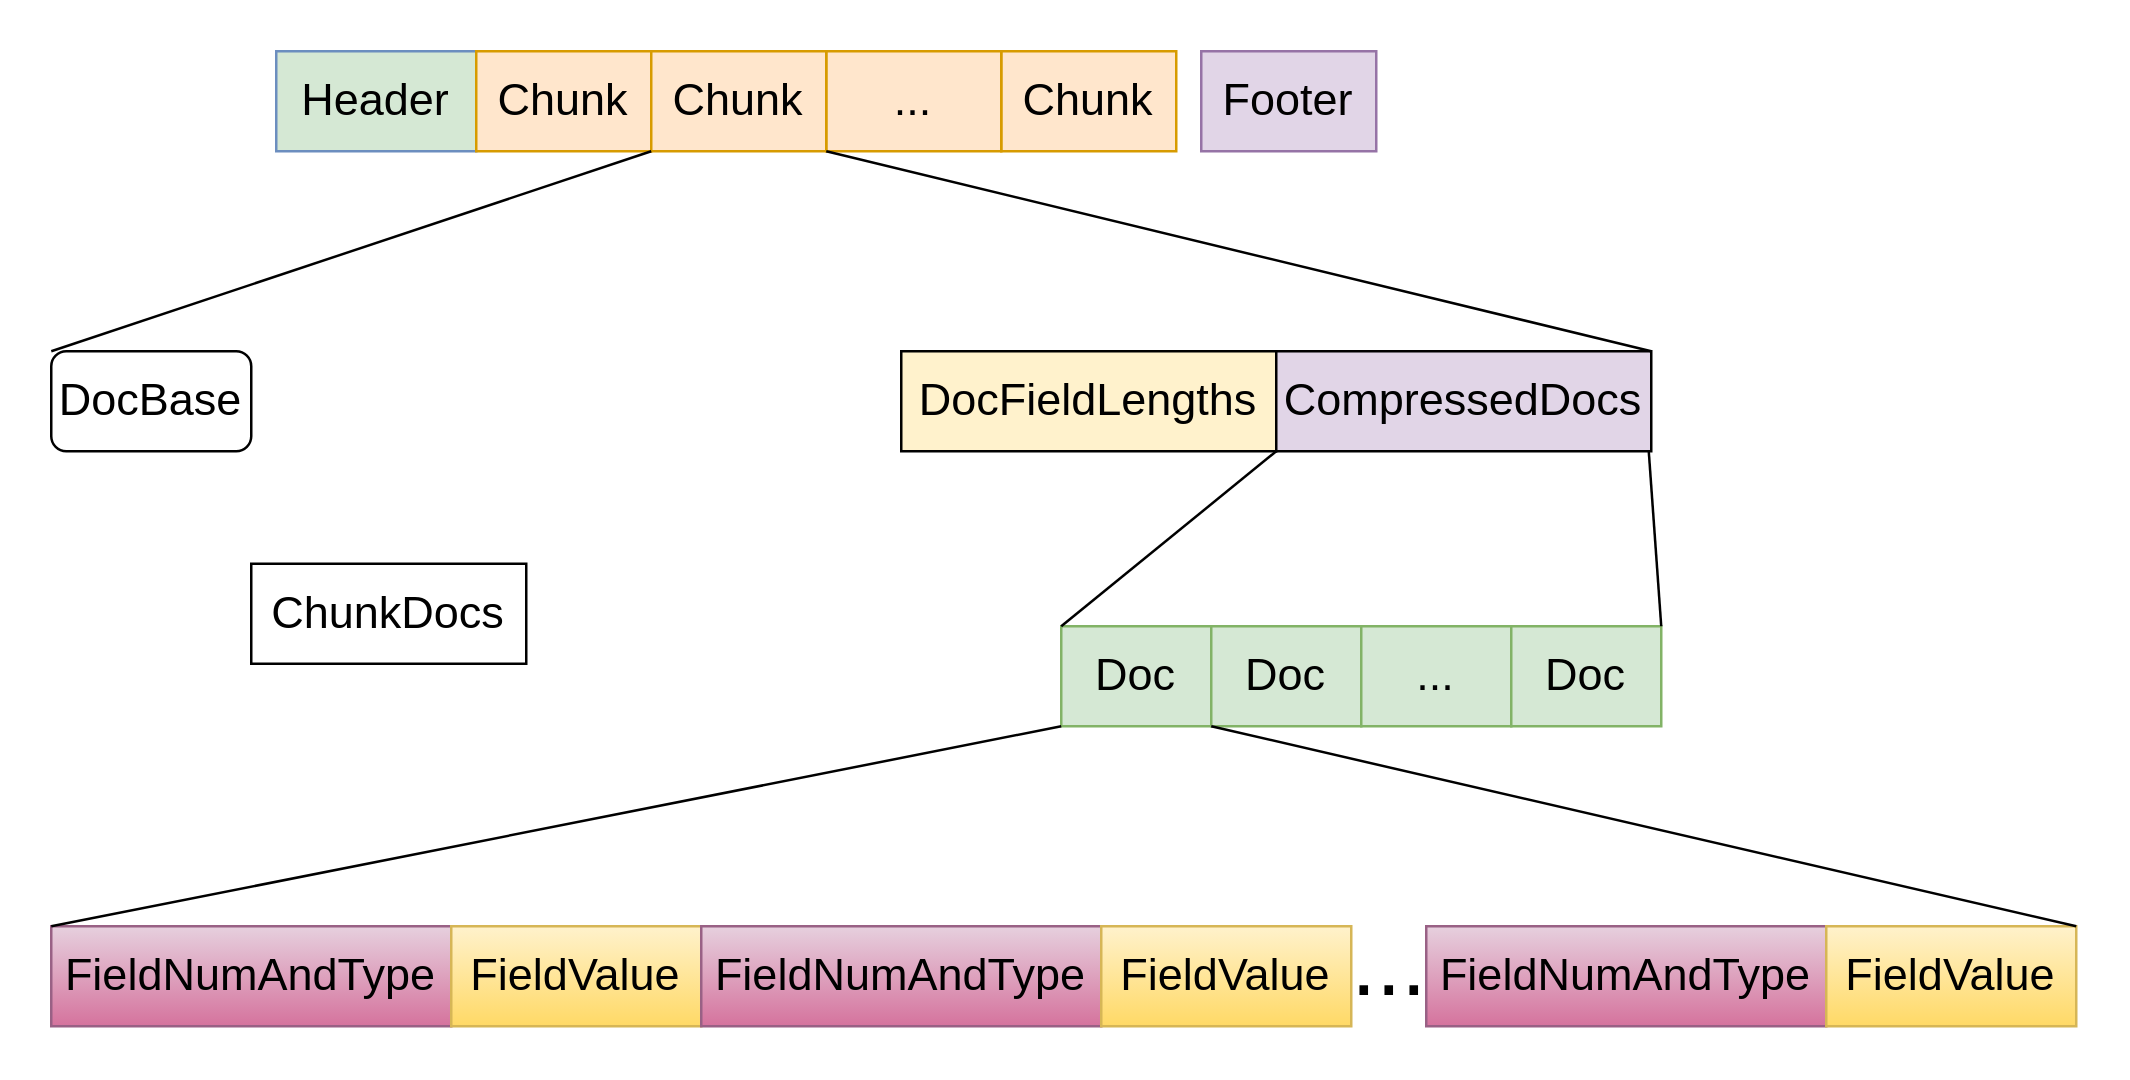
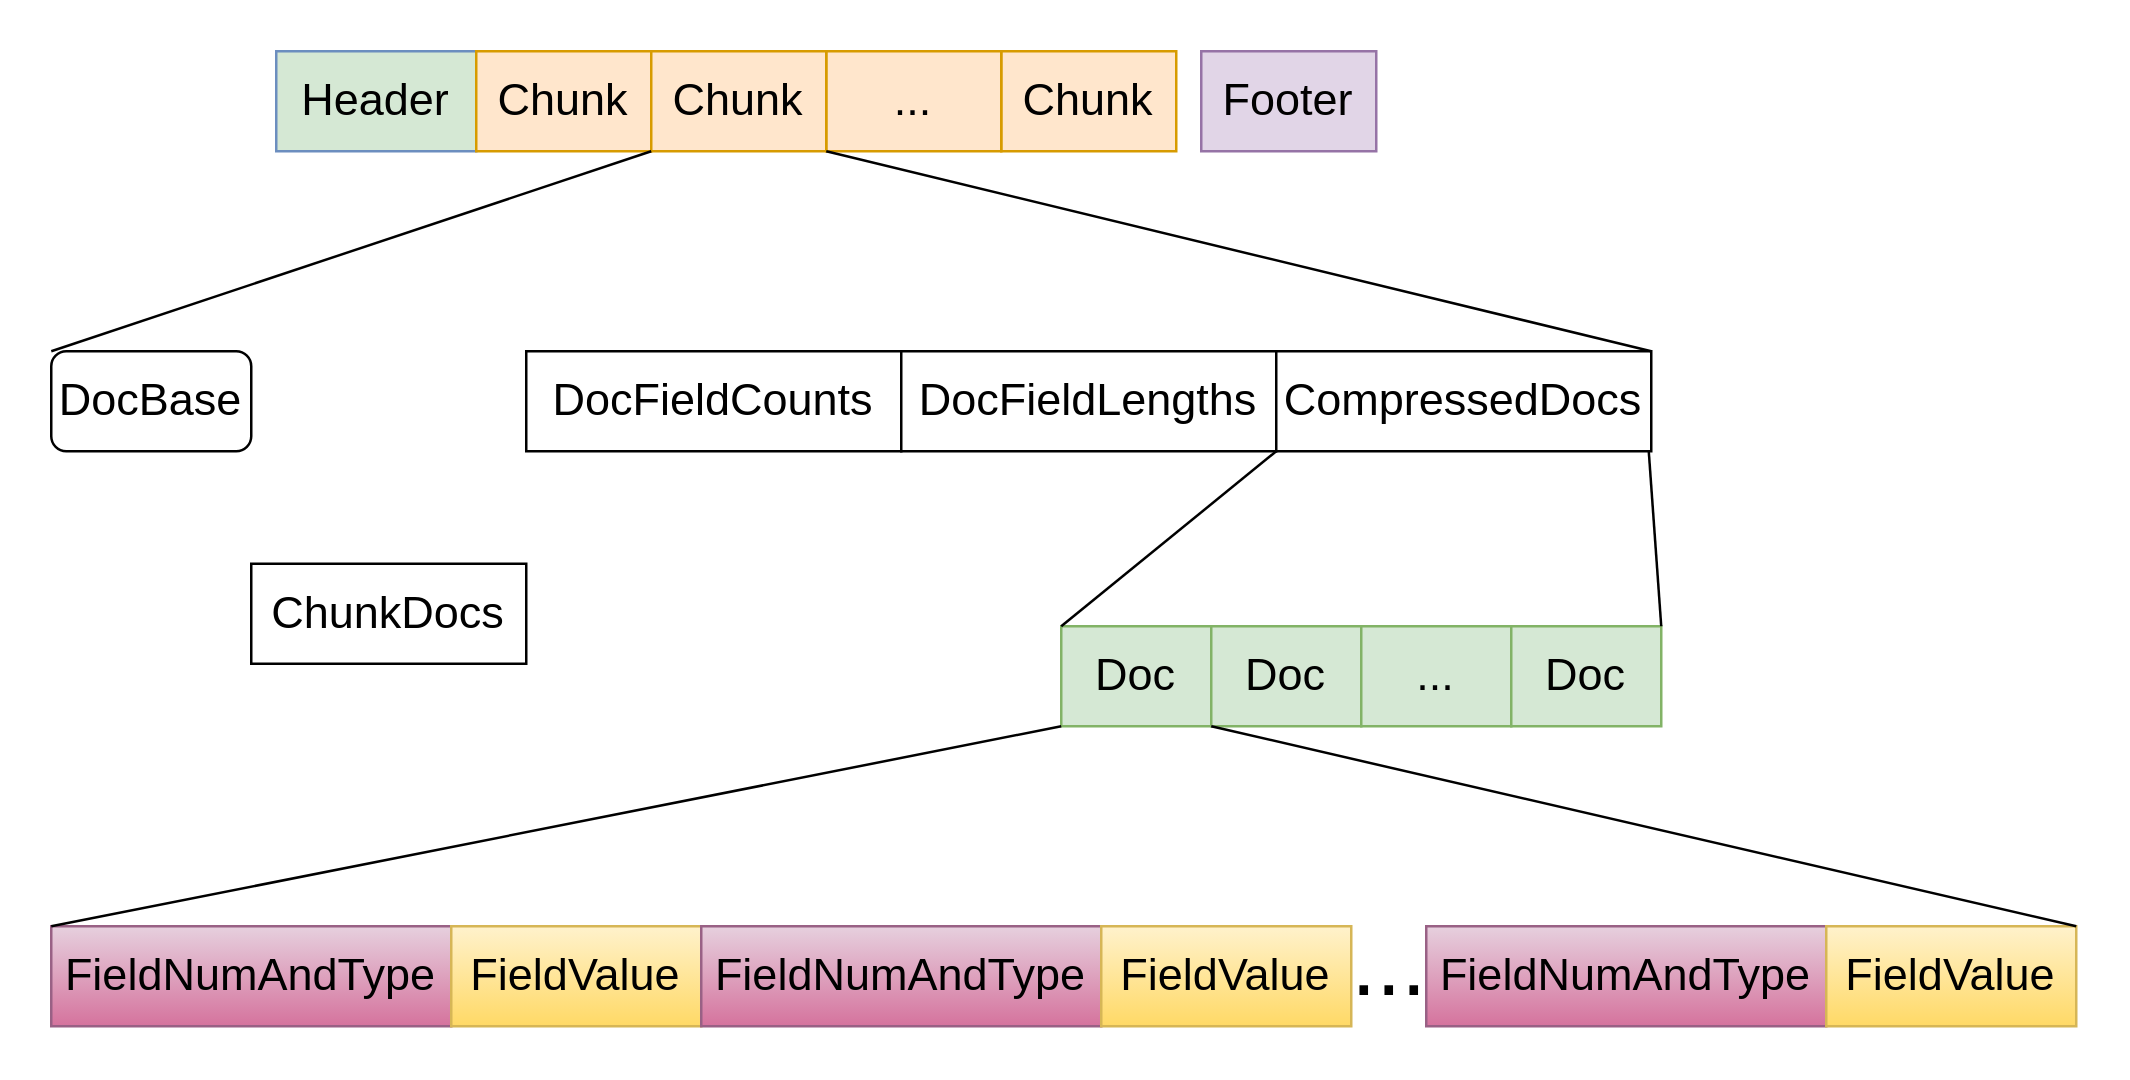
node "DocFieldCounts": added
node "DocFieldLengths": fillcolor #fff2cc -> #ffffff
node "CompressedDocs": fillcolor #e1d5e7 -> #ffffff
